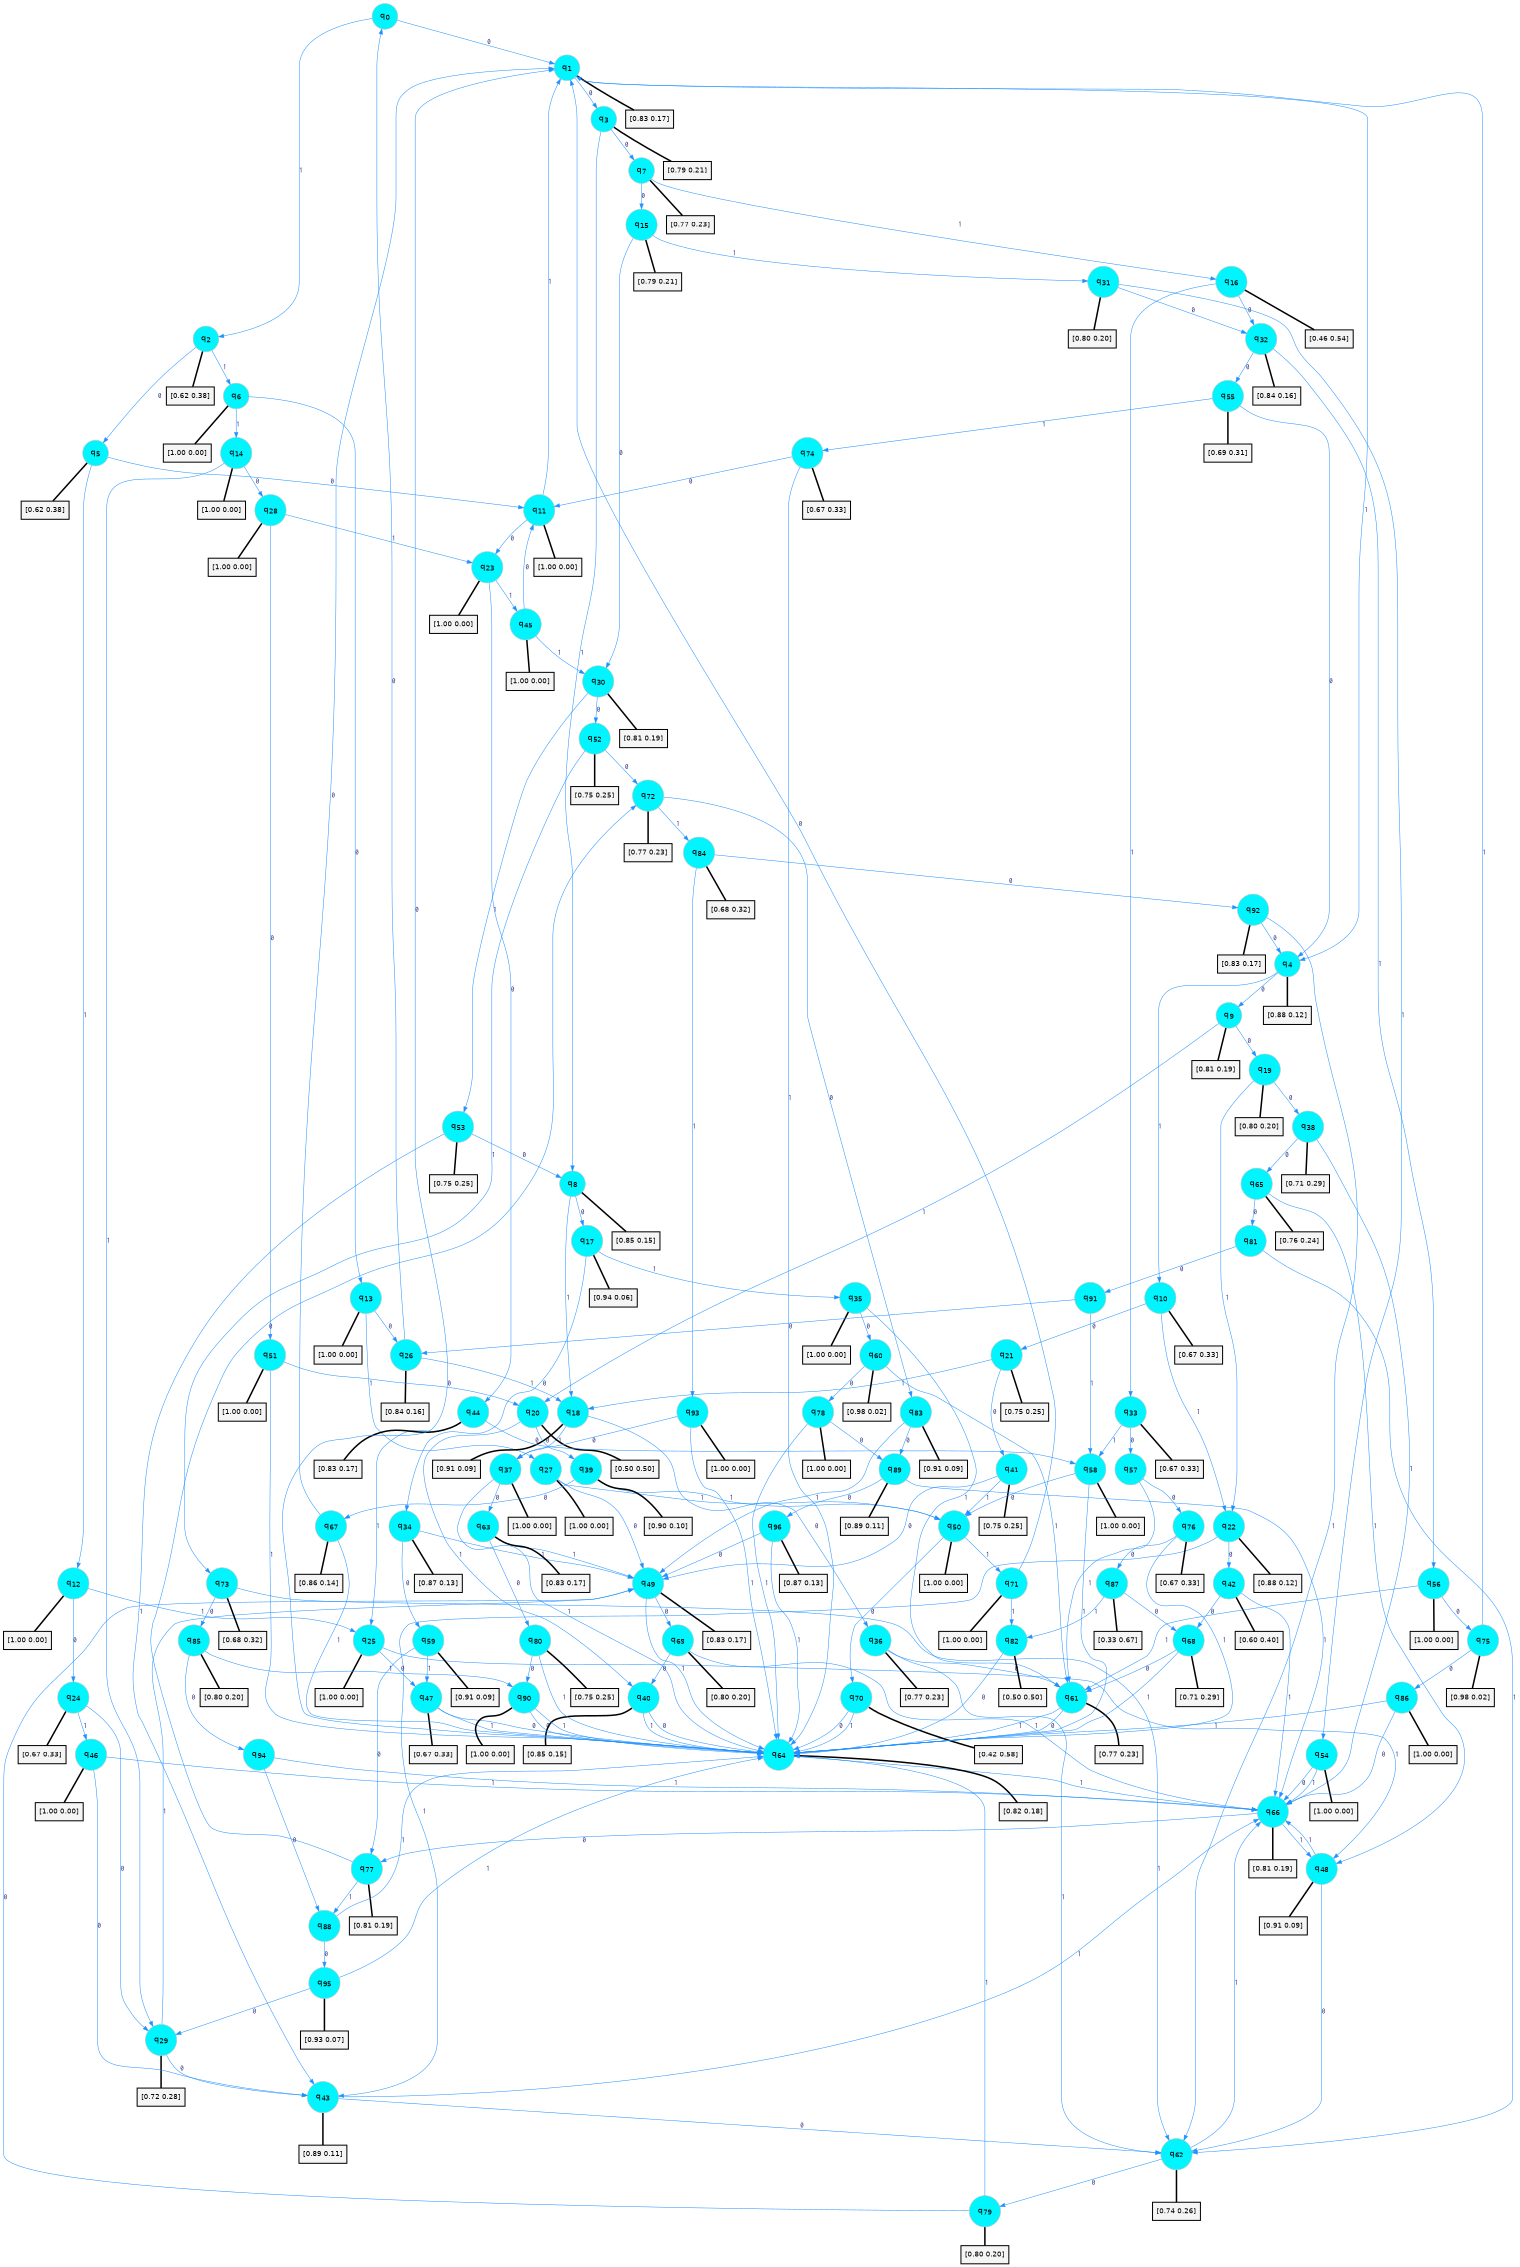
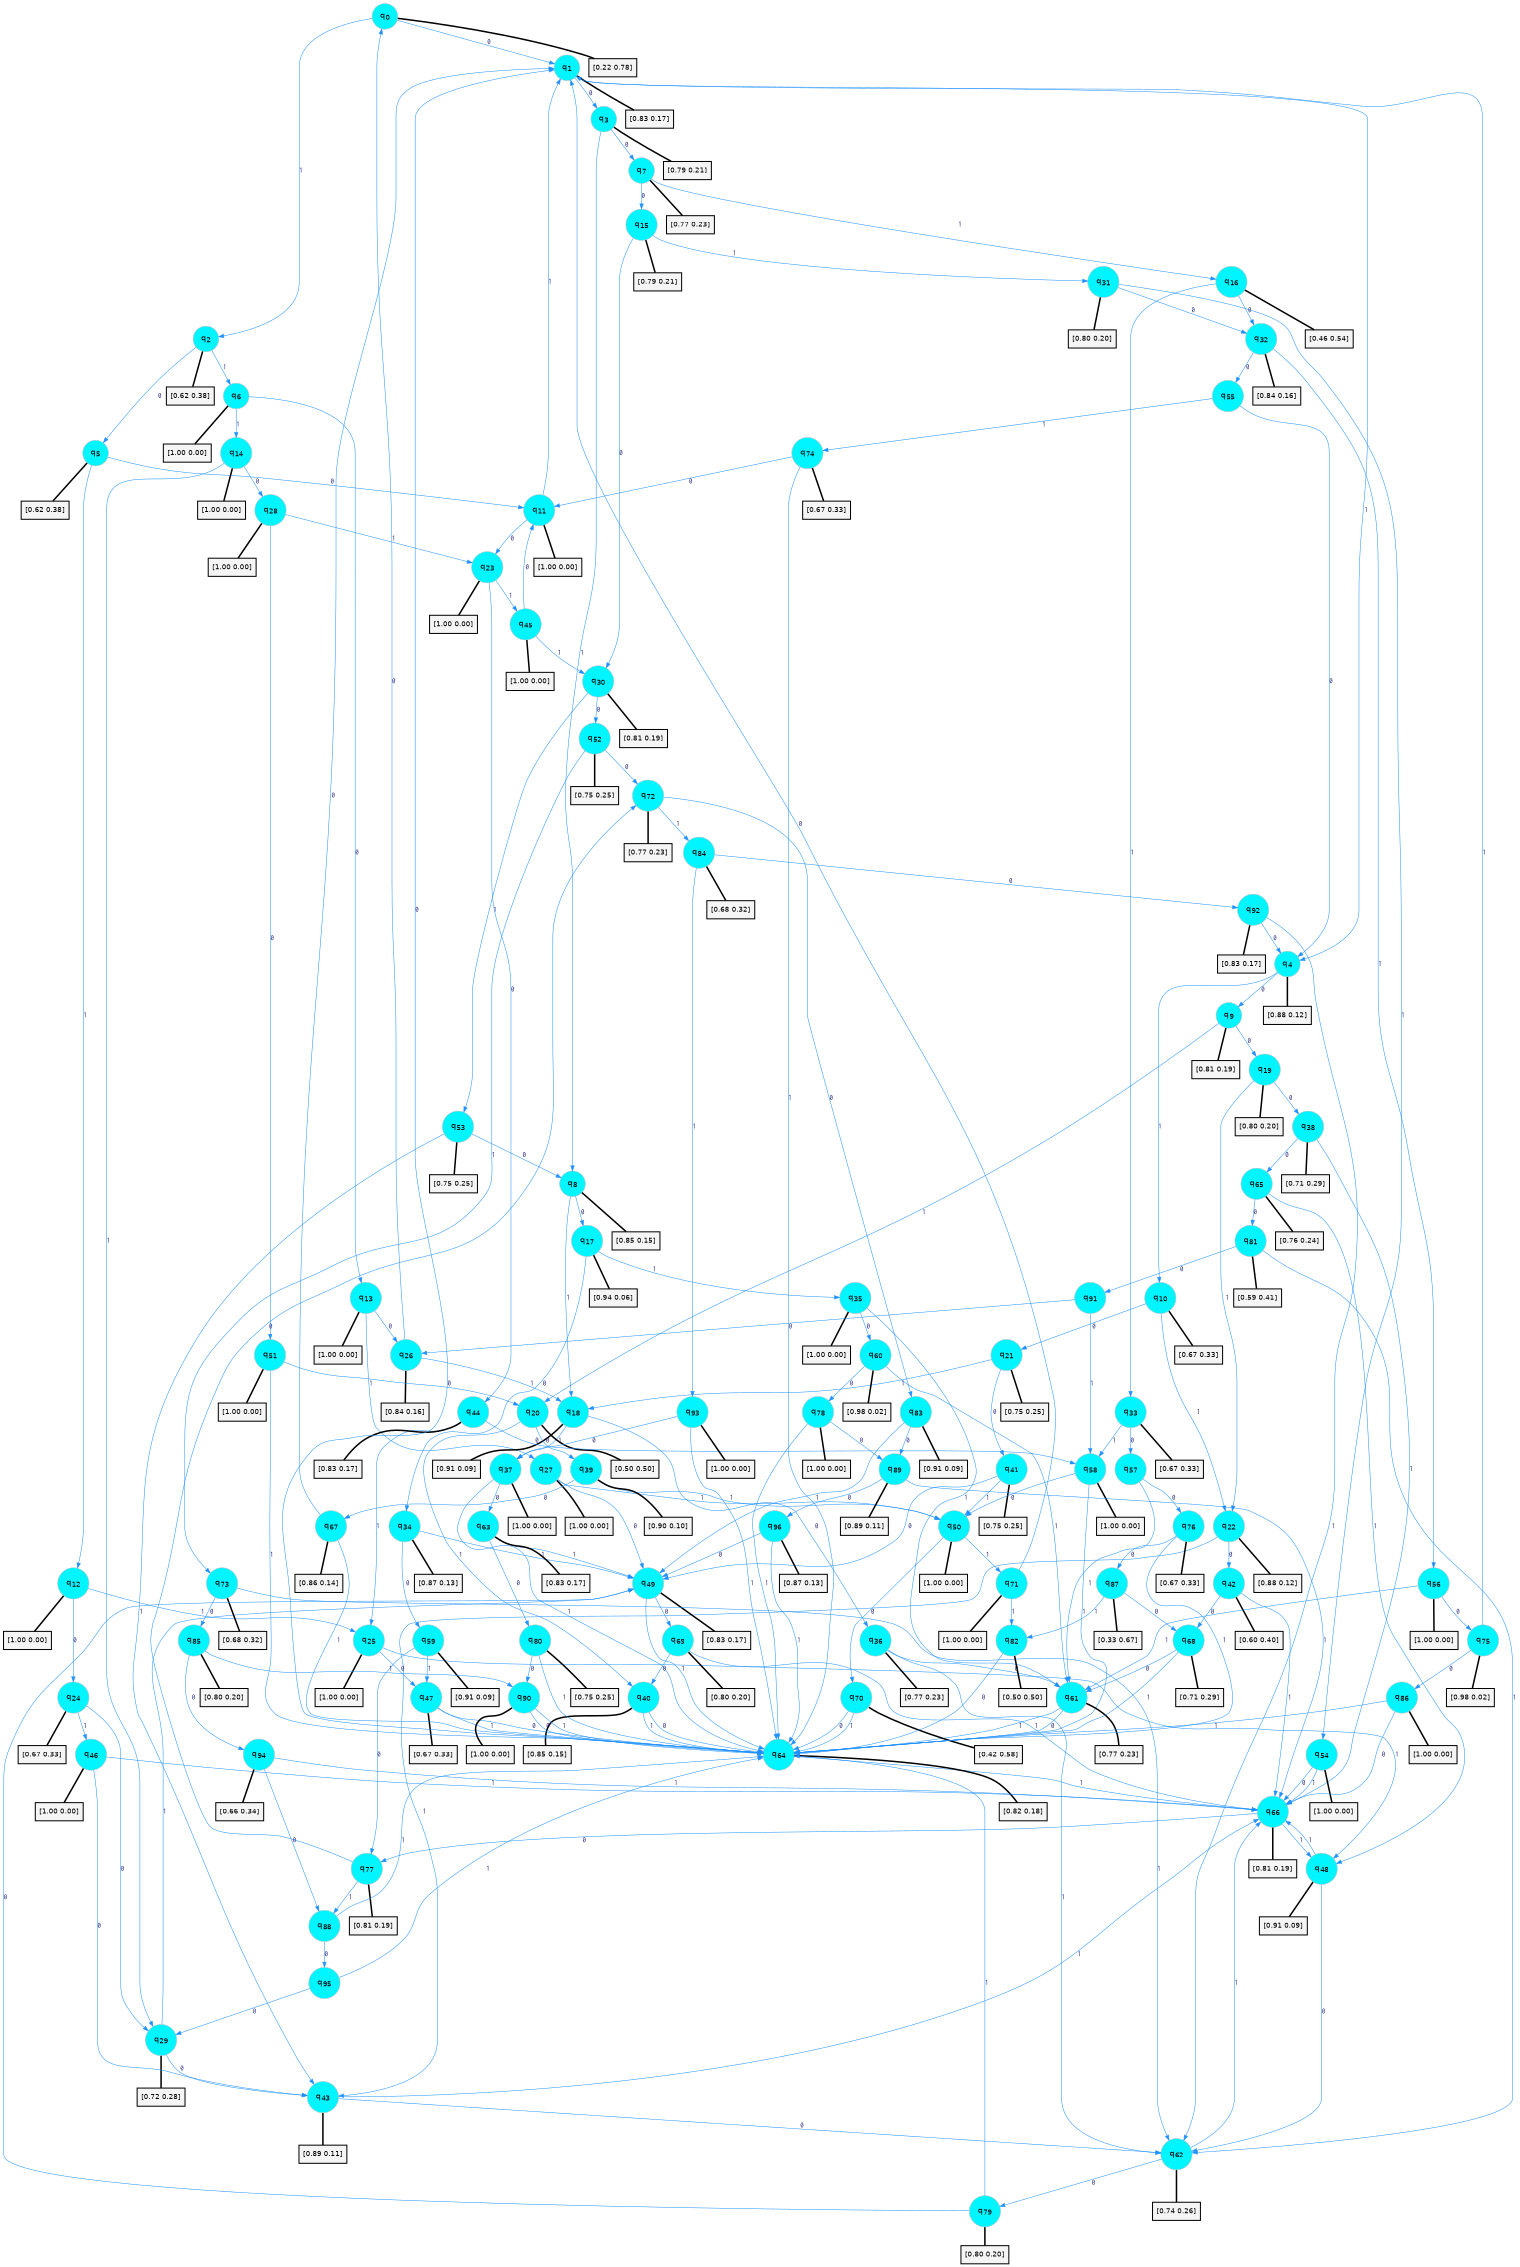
node "[0.22 0.78]": added
node "[0.69 0.31]": removed
node "[0.59 0.41]": added
node "[0.66 0.34]": added
node "[0.93 0.07]": removed
